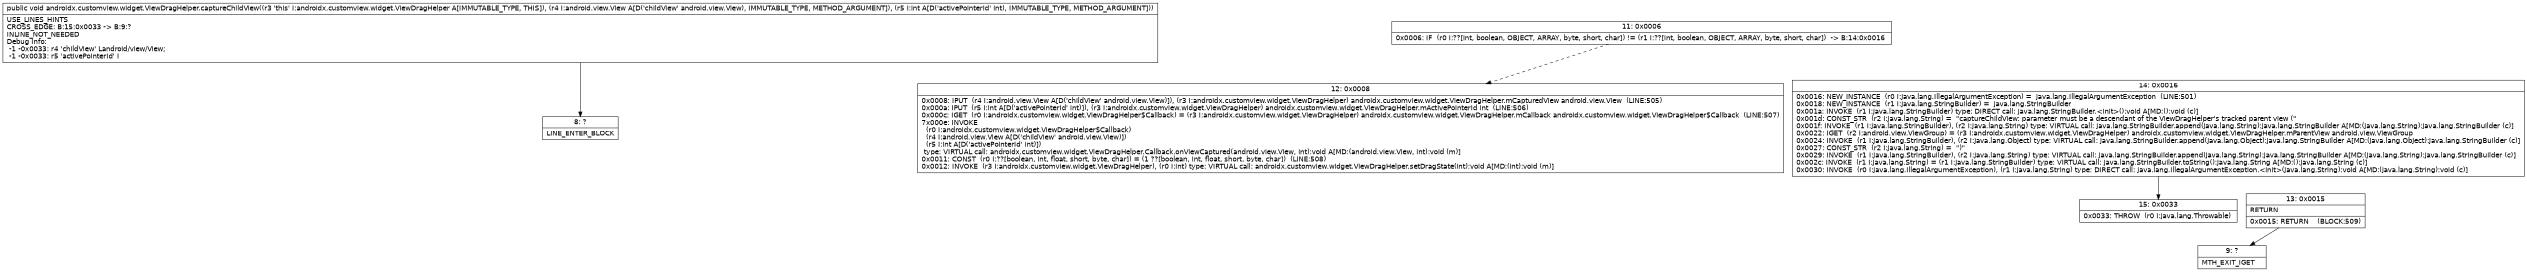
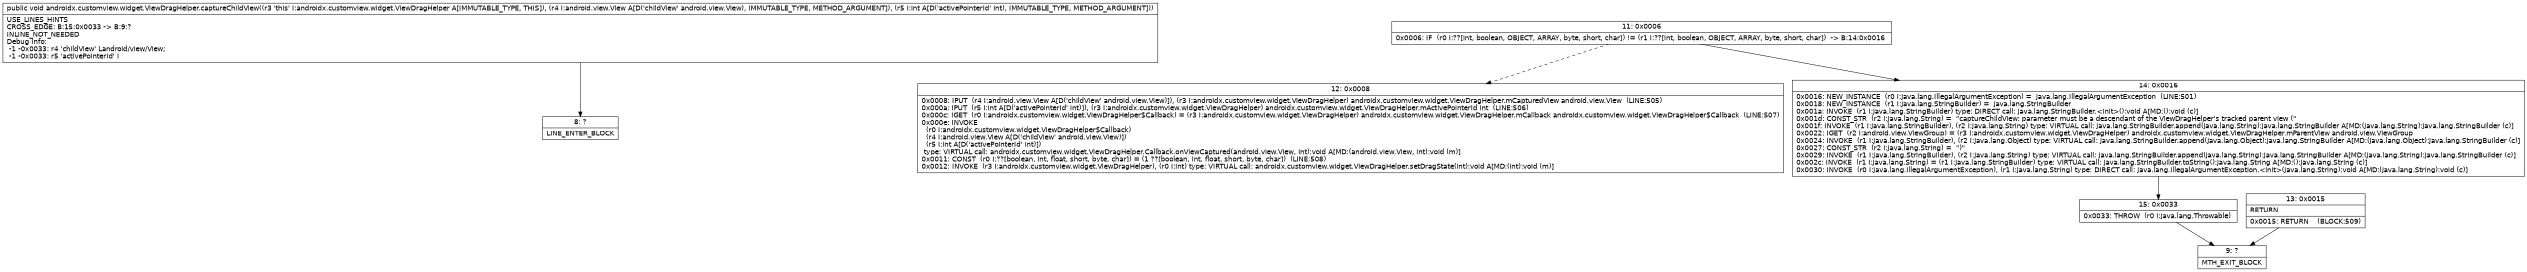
edge "11: 0x0006" -> "14: 0x0016": added
node "12: 0x0008": text "7x000e: INVOKE" -> "0x000e: INVOKE"
edge "15: 0x0033" -> "9: ?": added
node "9: ?": text "MTH_EXIT_IGET" -> "MTH_EXIT_BLOCK"
